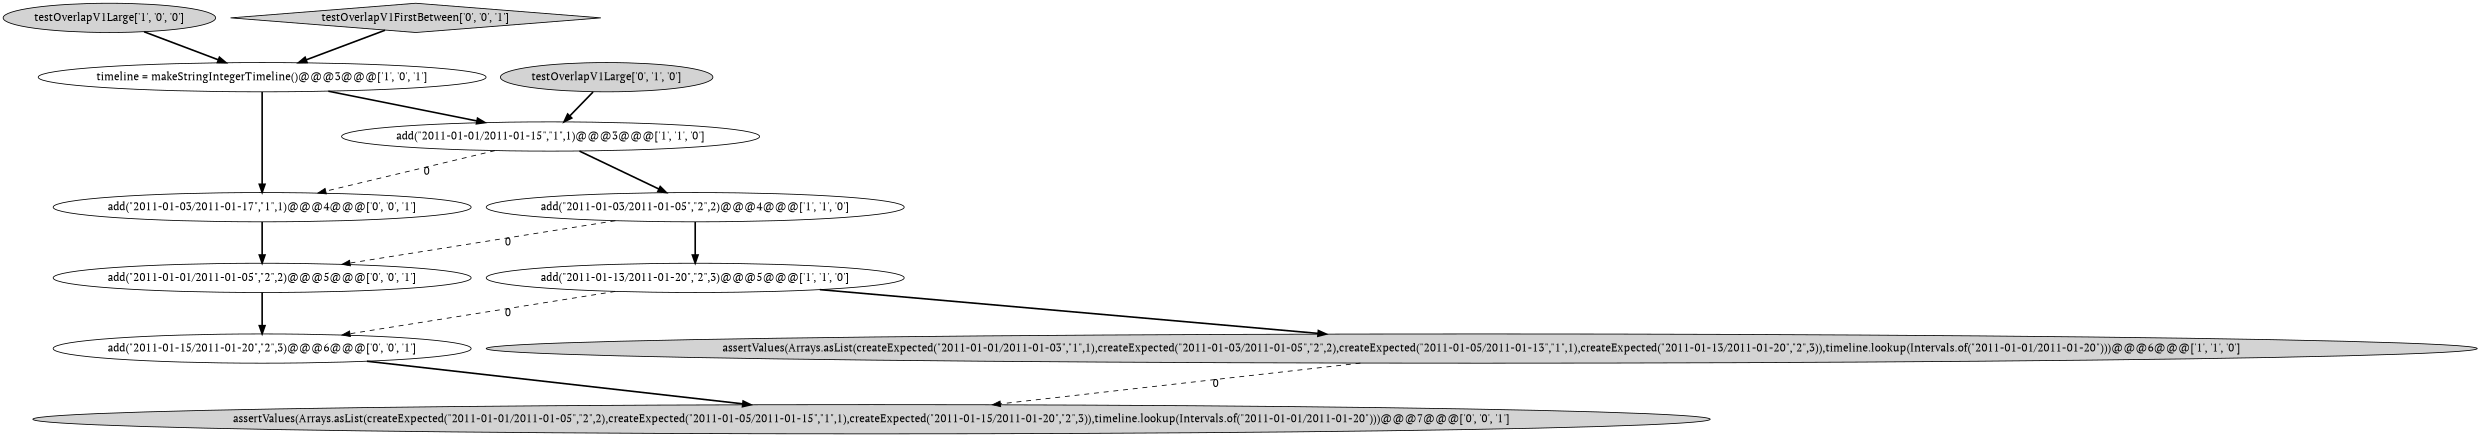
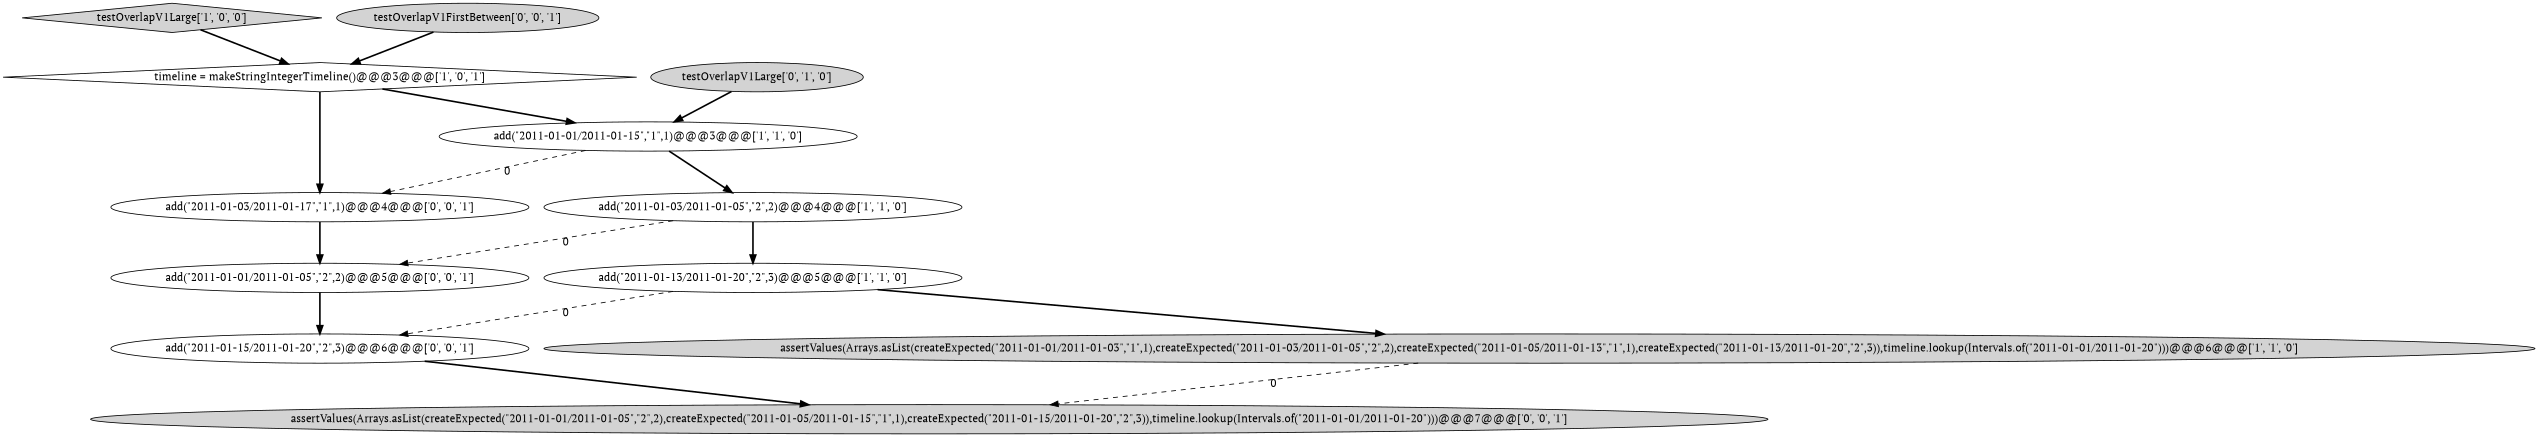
node "testOverlapV1Large['1', '0', '0']": shape ellipse -> diamond
node "testOverlapV1FirstBetween['0', '0', '1']": shape diamond -> ellipse
node "timeline = makeStringIntegerTimeline()@@@3@@@['1', '0', '1']": shape ellipse -> diamond
